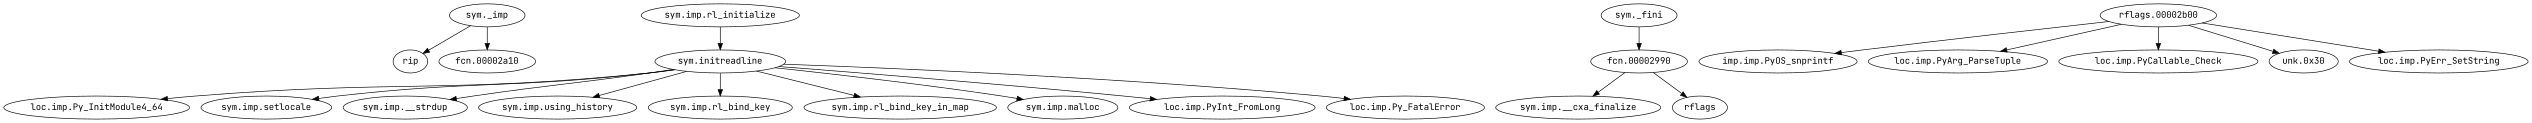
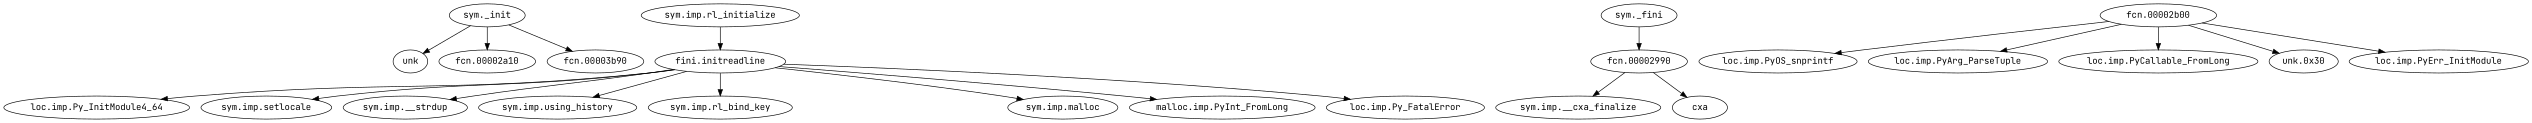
node "sym._imp": label "sym._imp" -> "sym._init"
node "rflags.00002b00": label "rflags.00002b00" -> "fcn.00002b00"
node "rip": label "rip" -> "unk"
node "fcn.00003b90": added
node "sym.initreadline": label "sym.initreadline" -> "fini.initreadline"
node "imp.imp.PyOS_snprintf": label "imp.imp.PyOS_snprintf" -> "loc.imp.PyOS_snprintf"
node "loc.imp.PyCallable_Check": label "loc.imp.PyCallable_Check" -> "loc.imp.PyCallable_FromLong"
node "loc.imp.PyErr_SetString": label "loc.imp.PyErr_SetString" -> "loc.imp.PyErr_InitModule"
node "sym.imp.rl_bind_key_in_map": removed
node "loc.imp.PyInt_FromLong": label "loc.imp.PyInt_FromLong" -> "malloc.imp.PyInt_FromLong"
node "rflags": label "rflags" -> "cxa"
